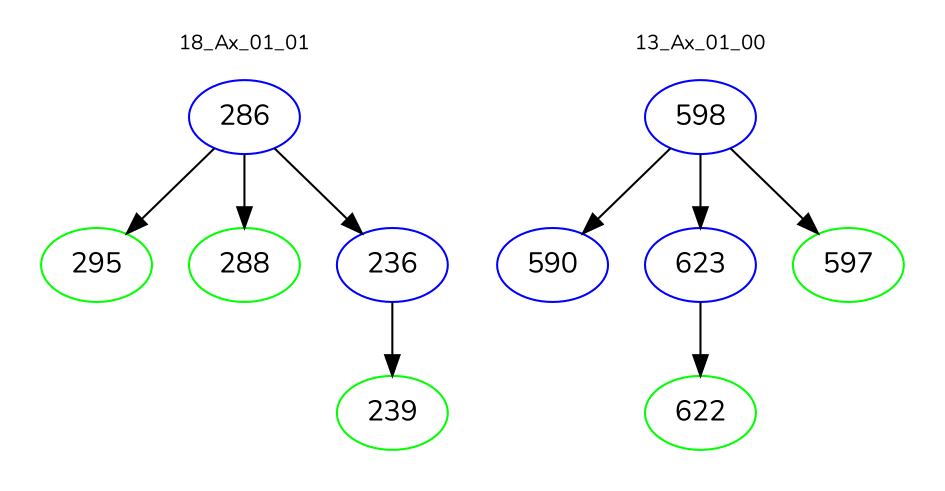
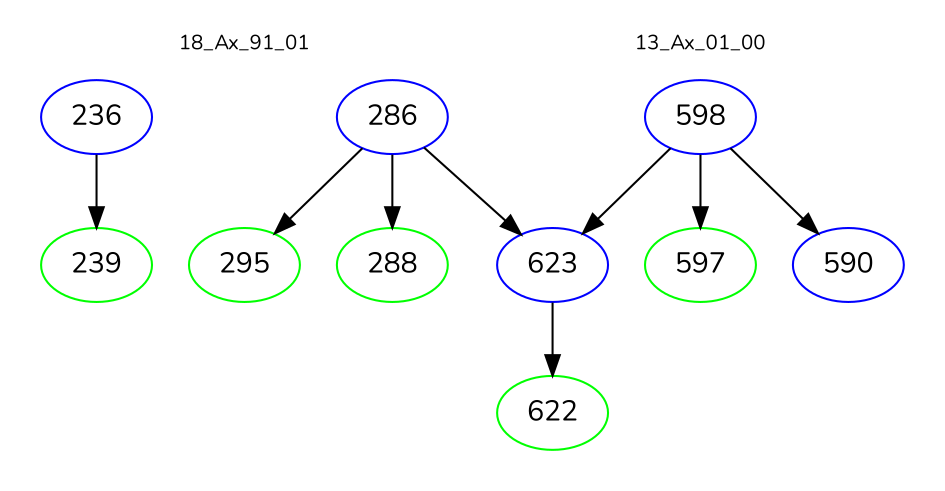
cluster "18_Ax_01_01": label "18_Ax_01_01" -> "18_Ax_91_01"
edge "286" -> "236": now "286" -> "623"
